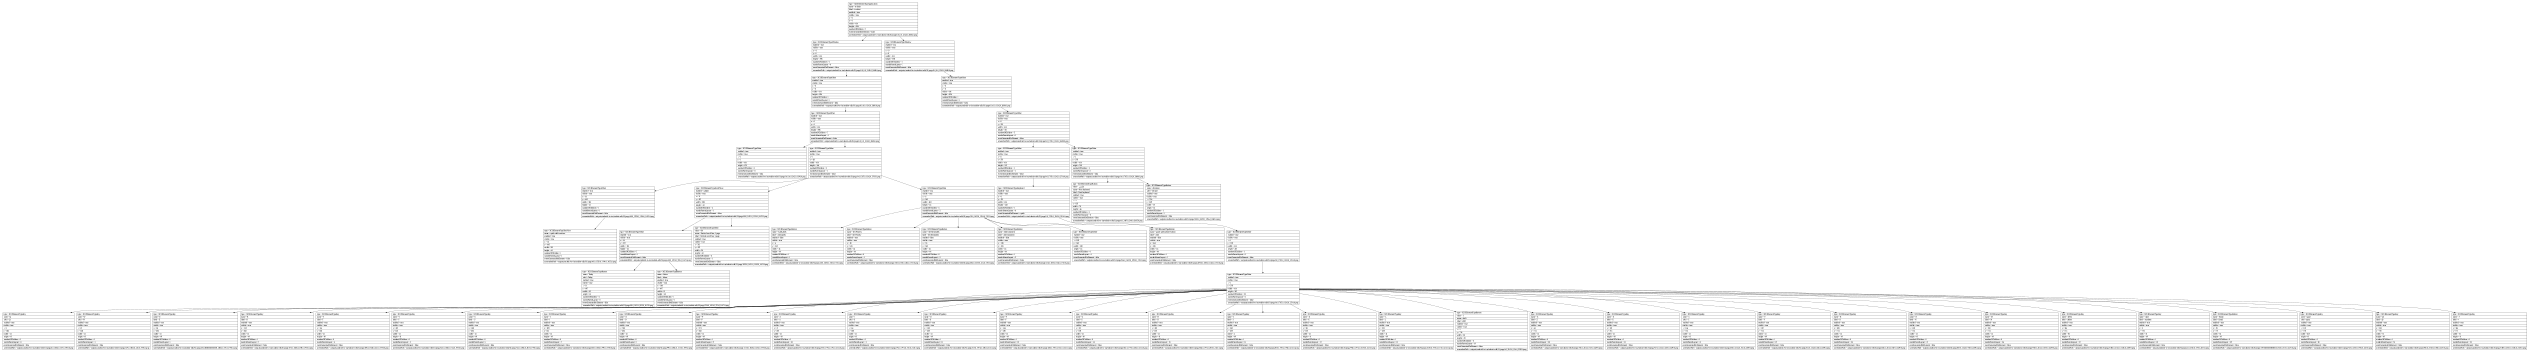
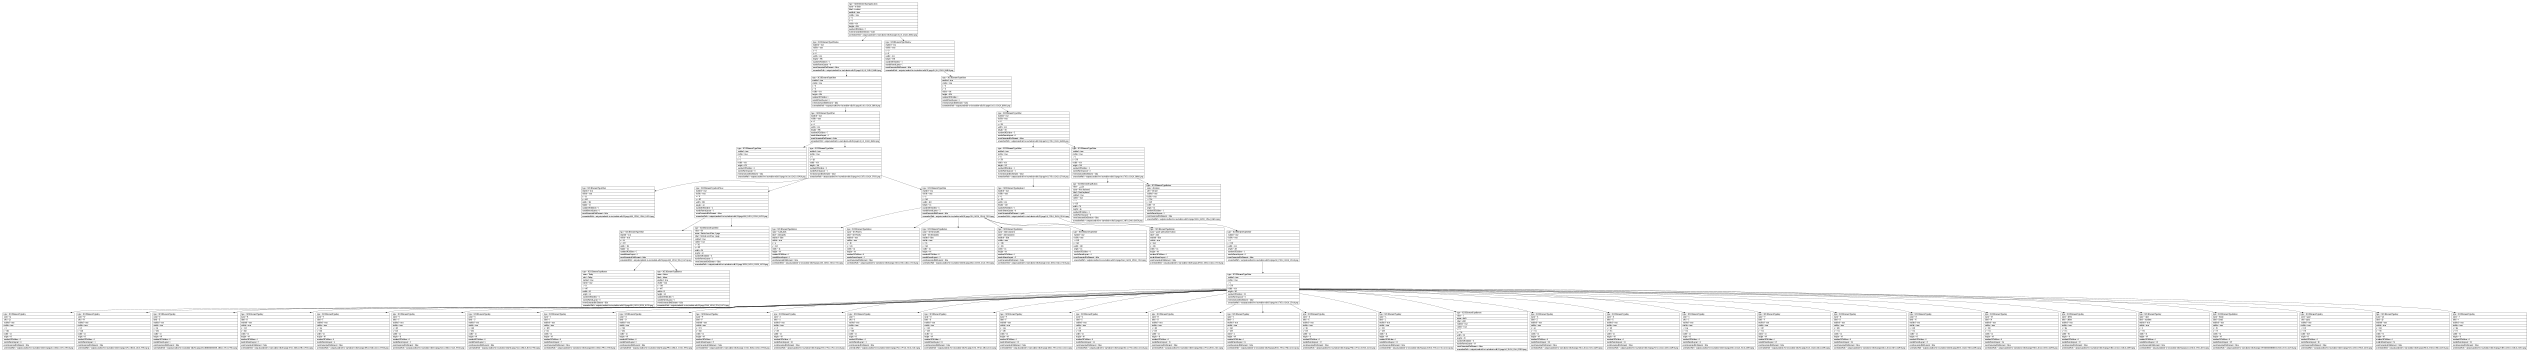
node "type = XCUIElementTypeScrollView": text "enabled = submit" -> "enabled = true"
node "type = XCUIElementTypeTextView": removed
